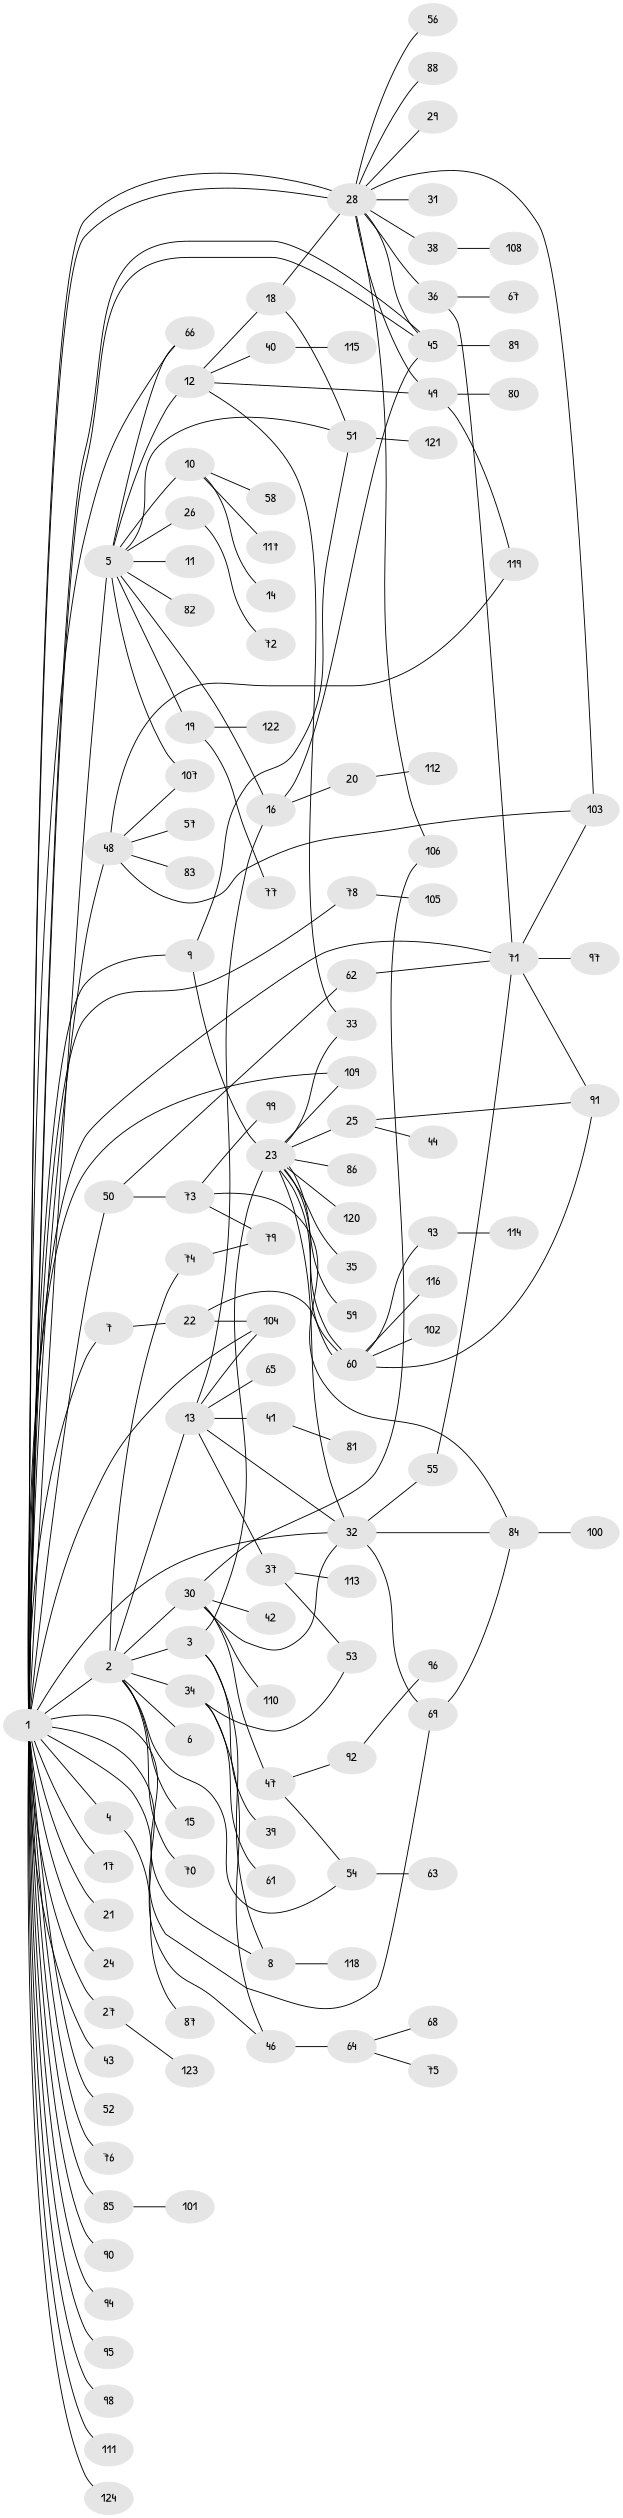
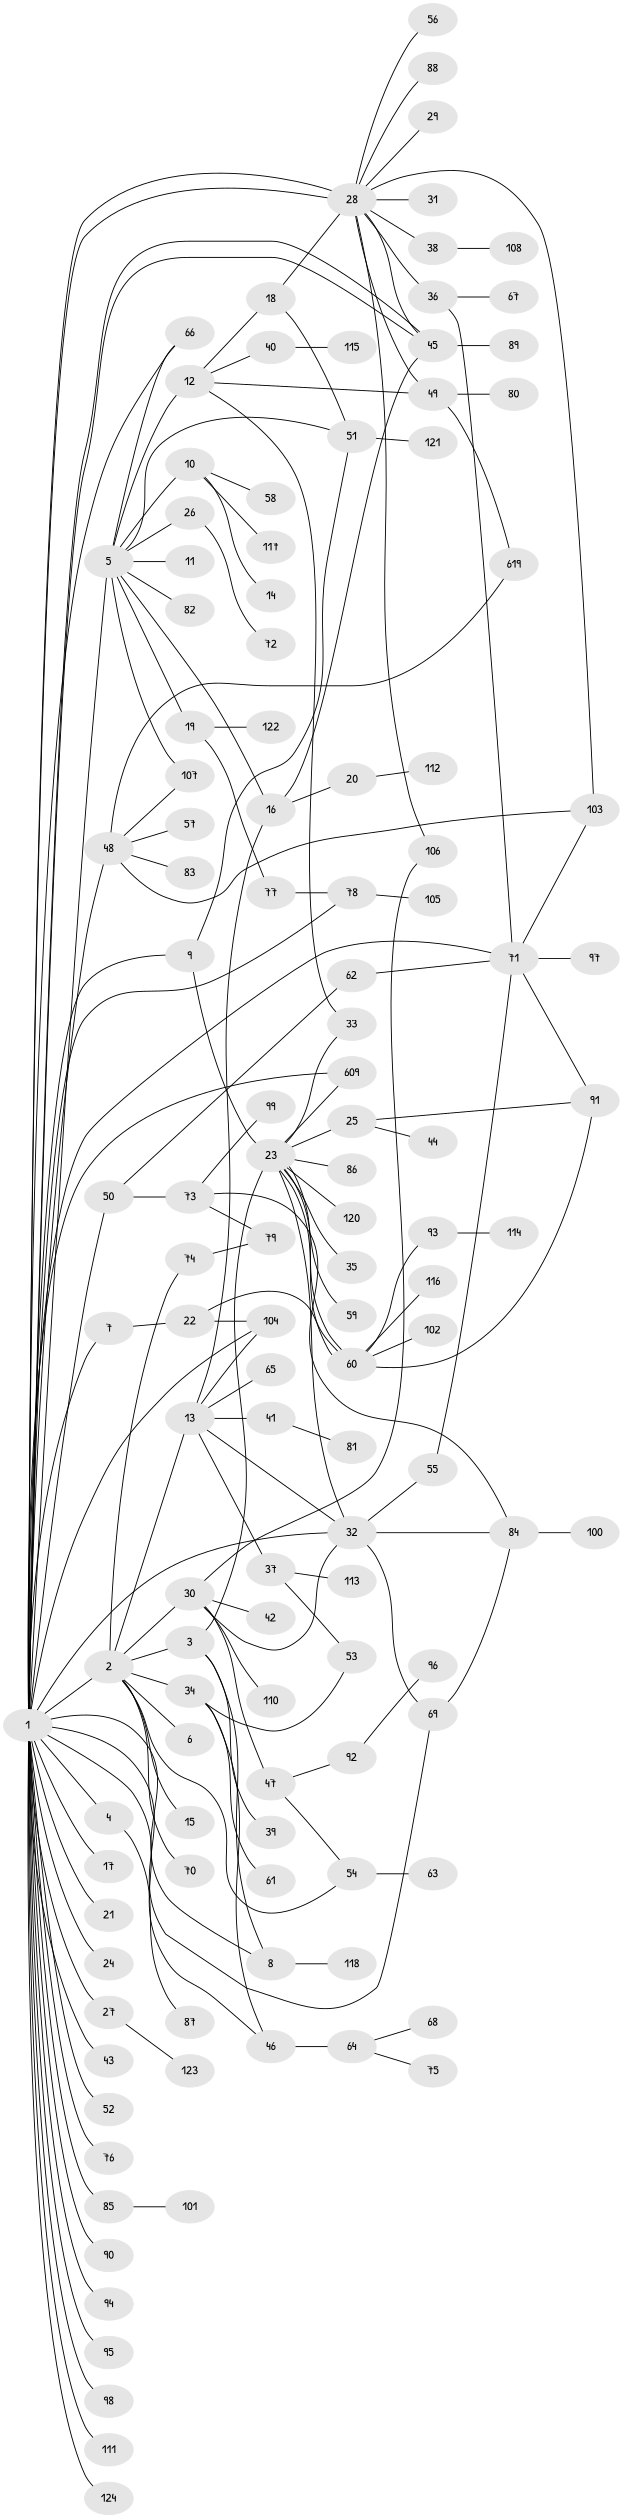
node "119": label "119" -> "619"
edge "77" -- "78": added
node "109": label "109" -> "609"
